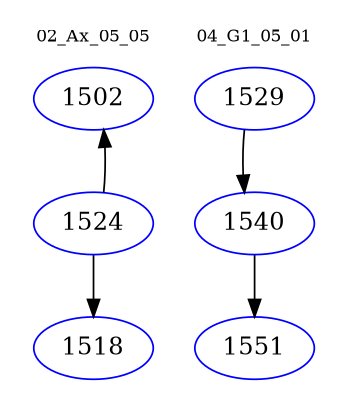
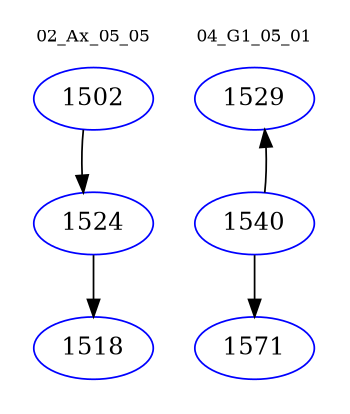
edge "1529" -> "1540": reversed
edge "1524" -> "1502": reversed
node "1551": label "1551" -> "1571"
